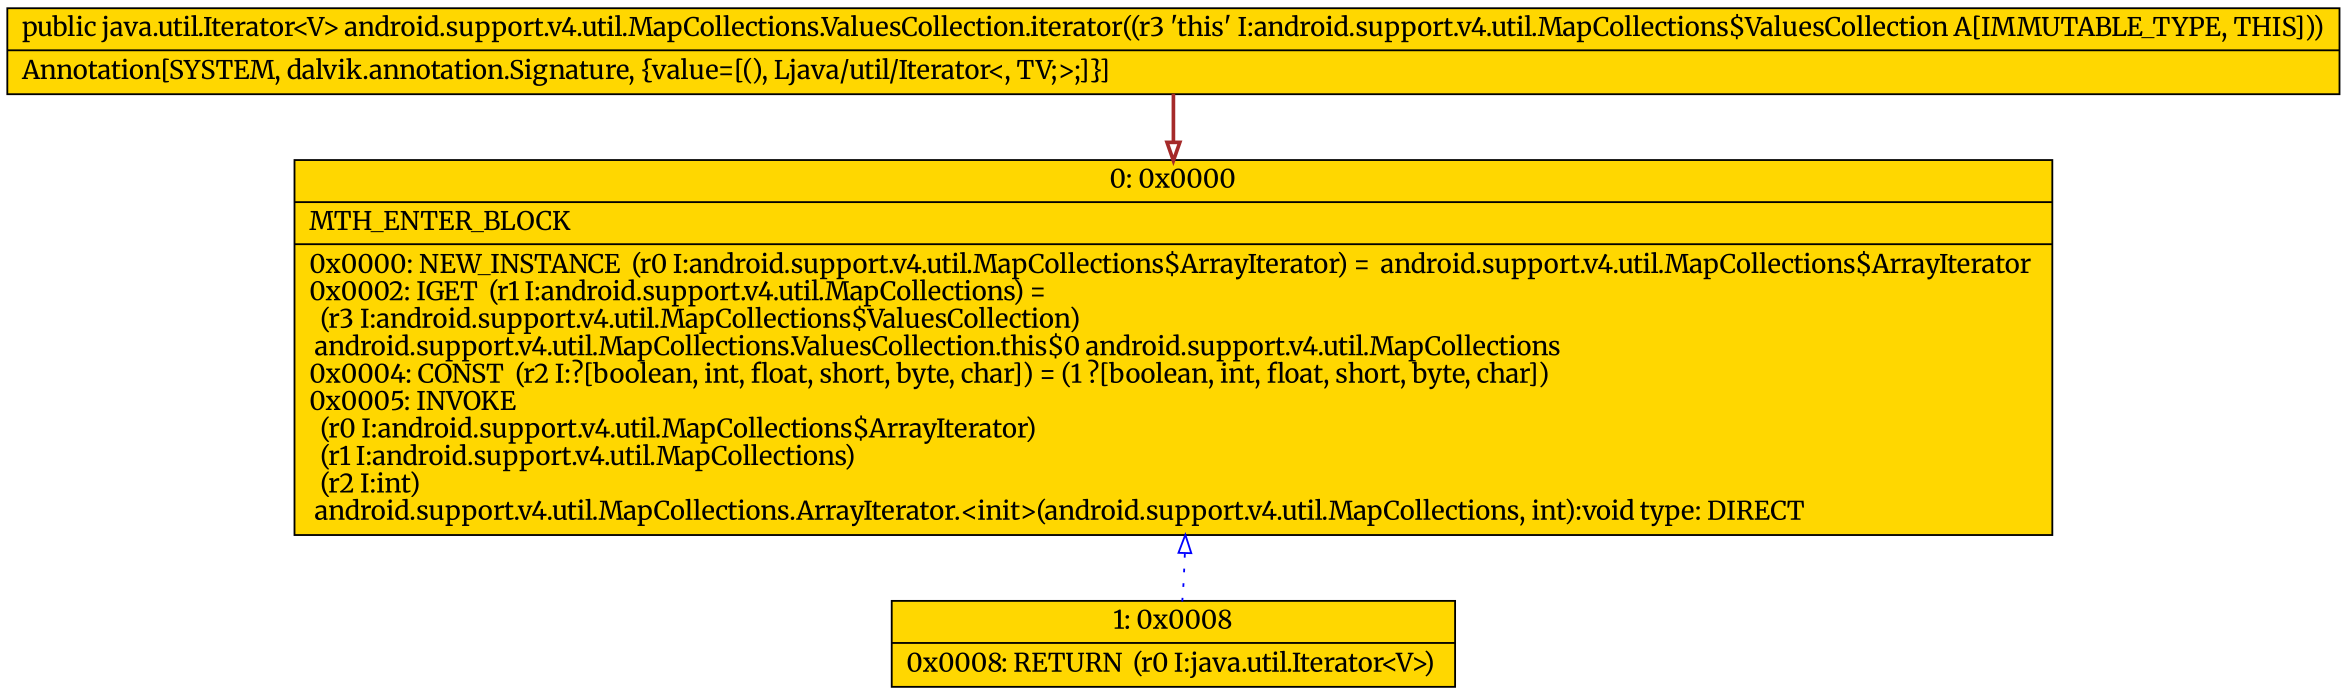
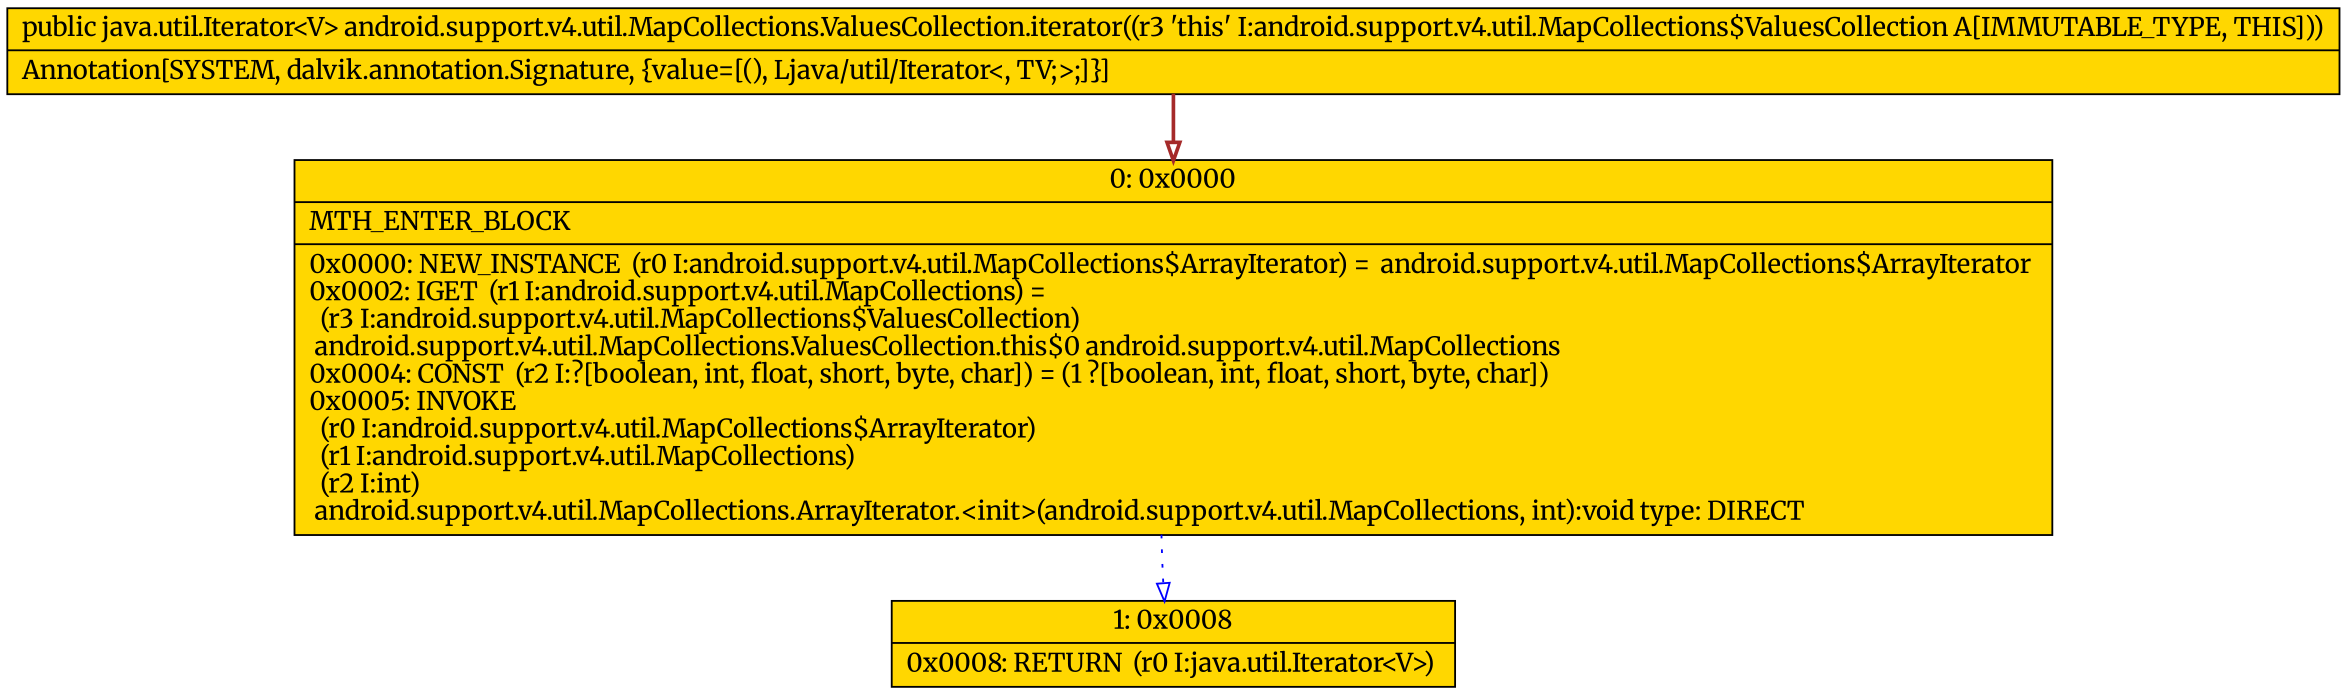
edge "1: 0x0008" -> "0: 0x0000": reversed
